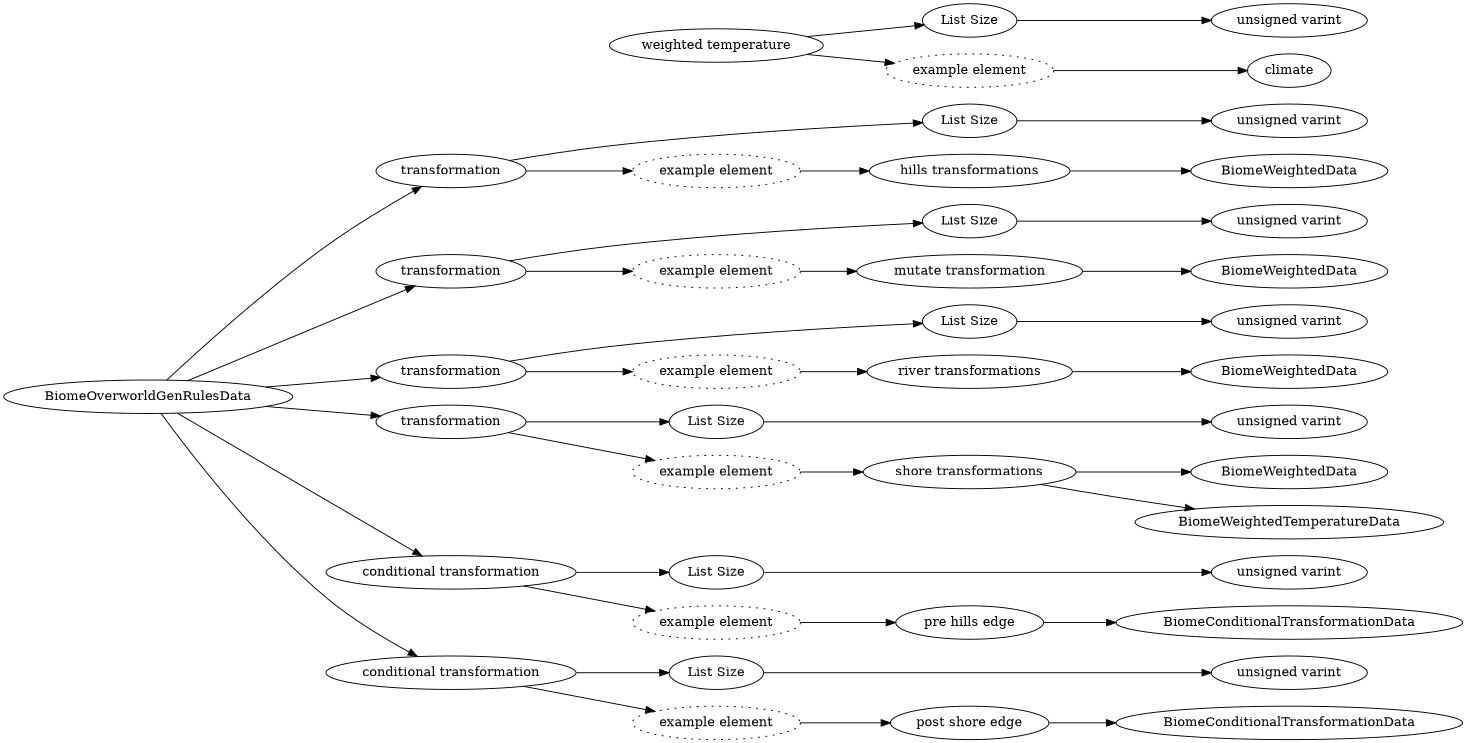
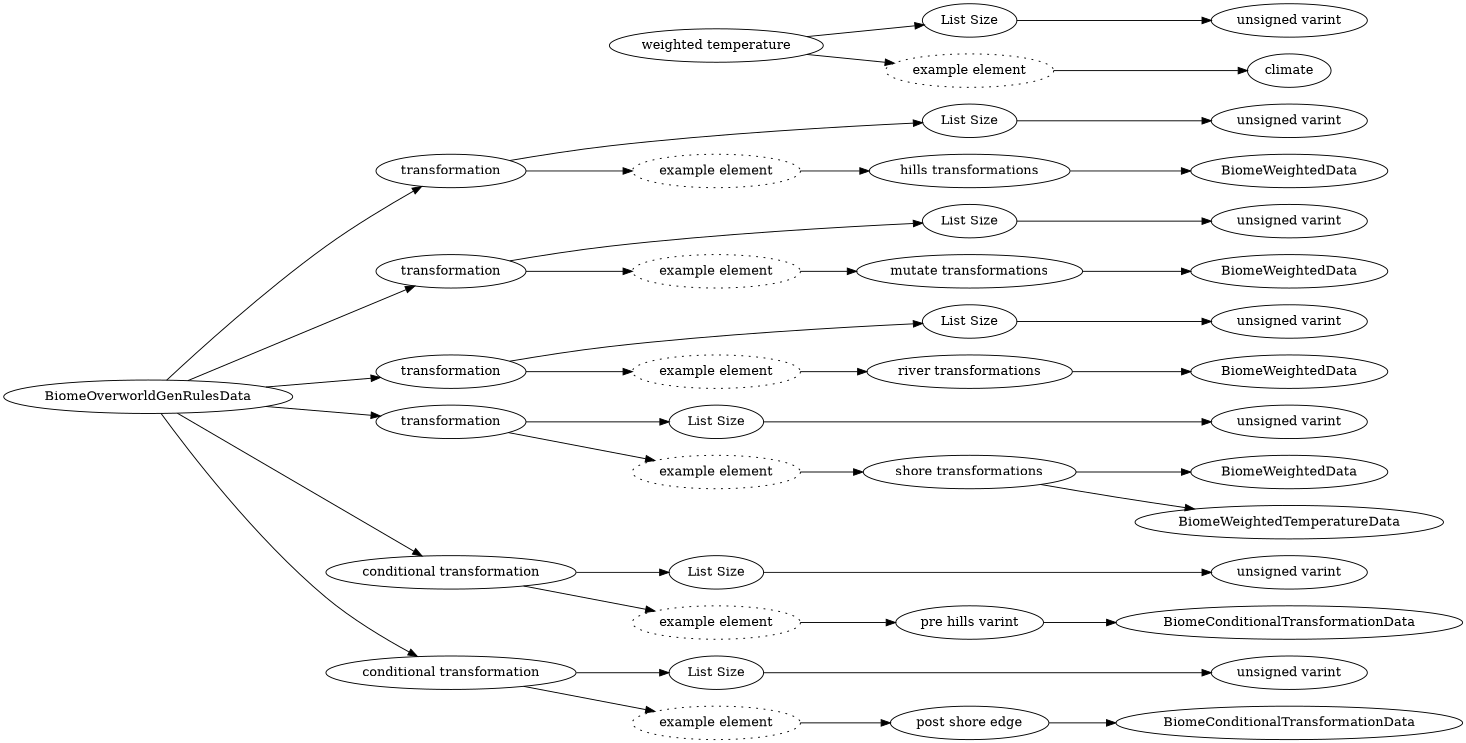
node "mutate transformation": label "mutate transformation" -> "mutate transformations"
node "pre hills edge": label "pre hills edge" -> "pre hills varint"
